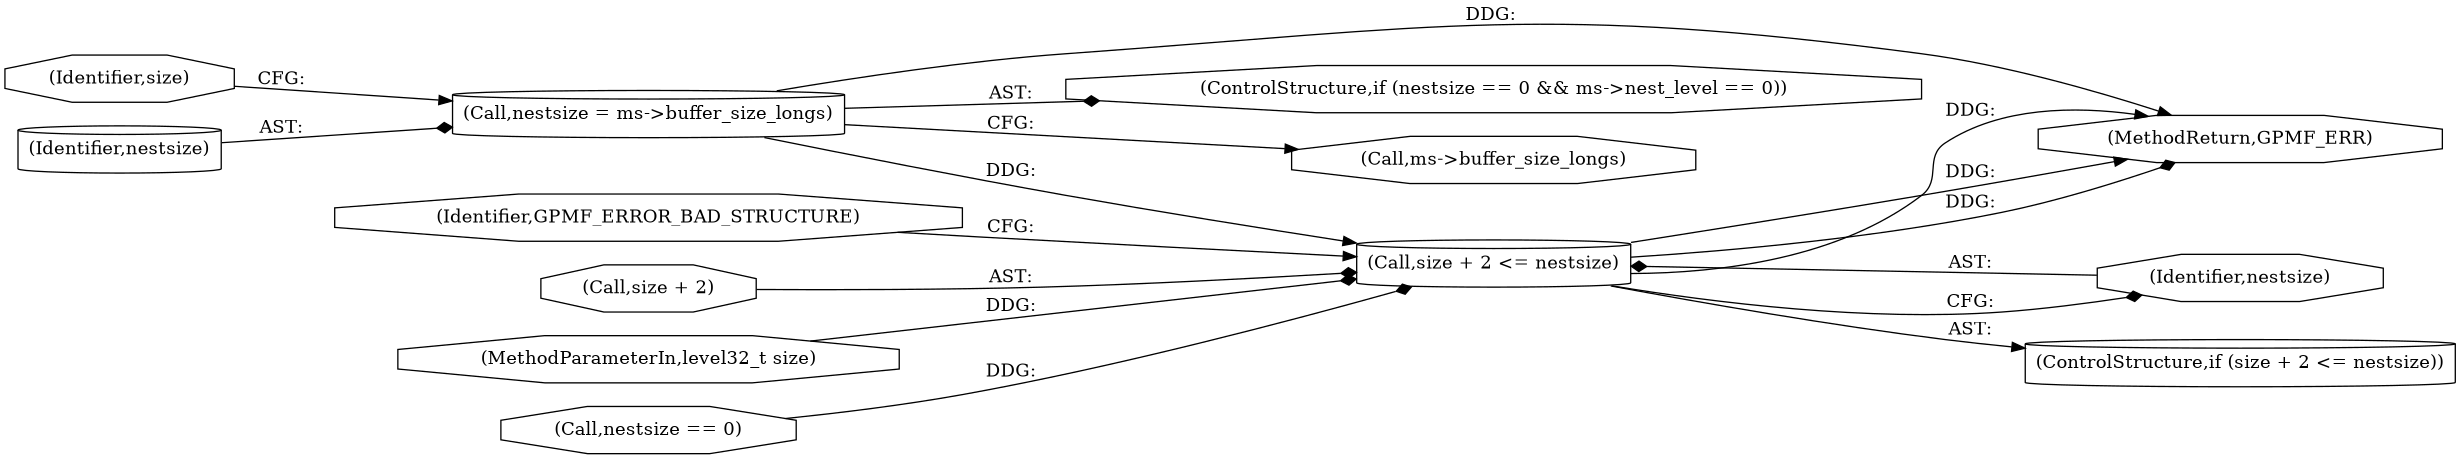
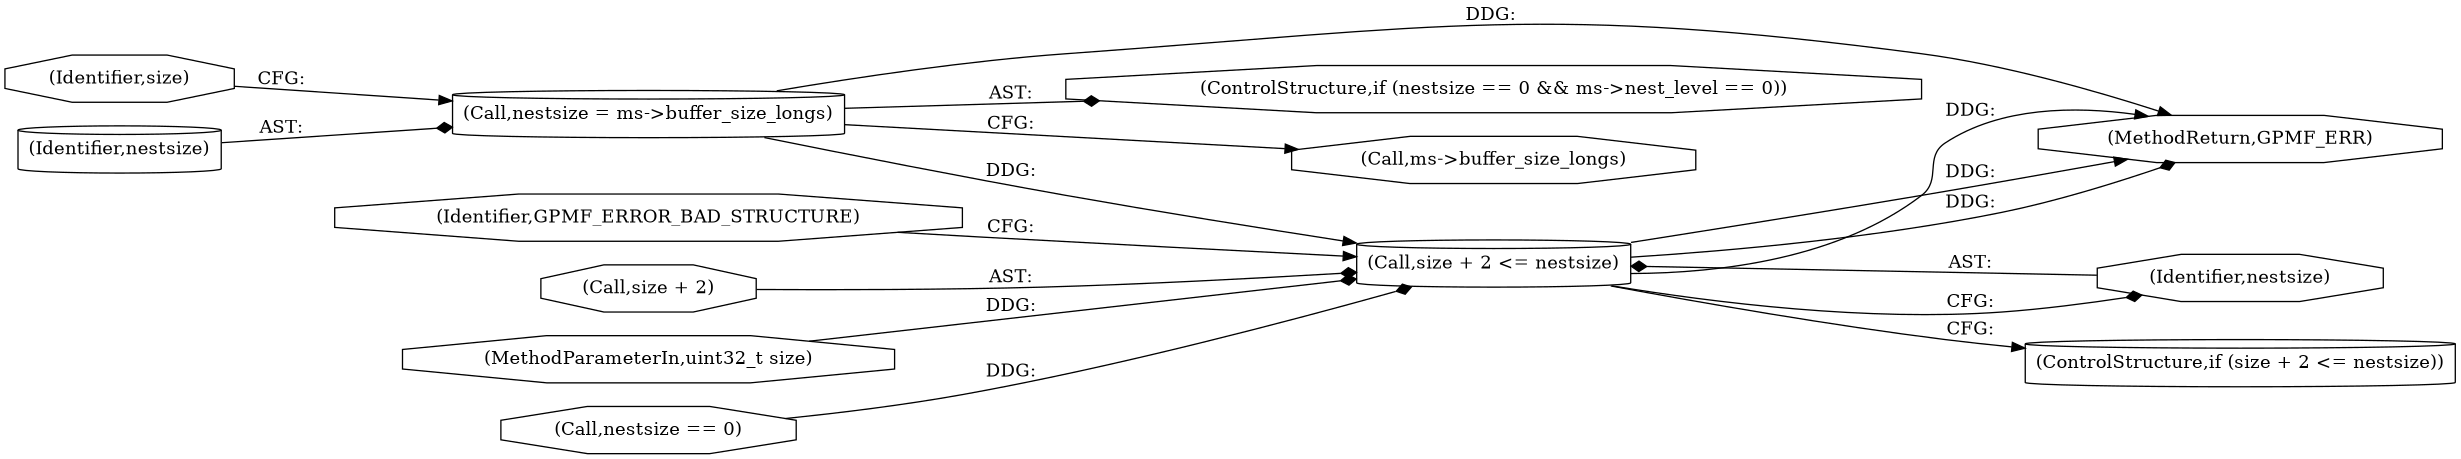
edge "(Call,size + 2 <= nestsize)" -> "(ControlStructure,if (size + 2 <= nestsize))": label "AST: " -> "CFG: "
node "(MethodParameterIn,level32_t size)": label "(MethodParameterIn,level32_t size)" -> "(MethodParameterIn,uint32_t size)"
